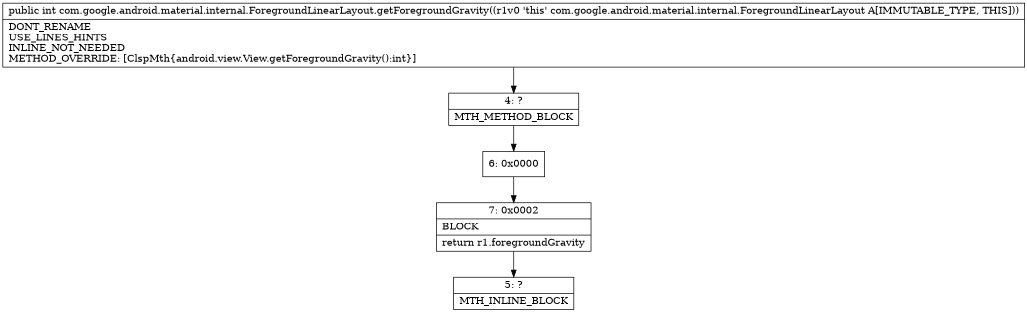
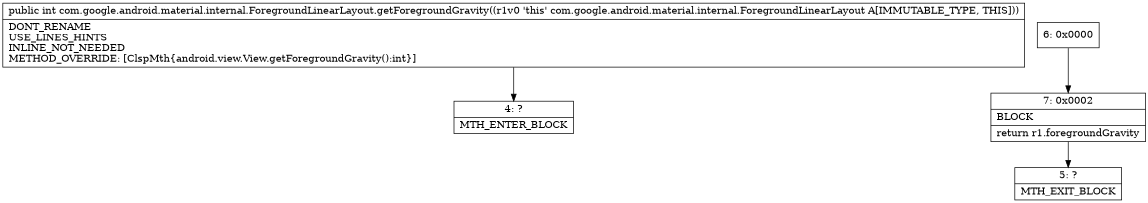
node "4: ?": text "MTH_METHOD_BLOCK" -> "MTH_ENTER_BLOCK"
edge "4: ?" -> "6: 0x0000": removed
node "5: ?": text "MTH_INLINE_BLOCK" -> "MTH_EXIT_BLOCK"
